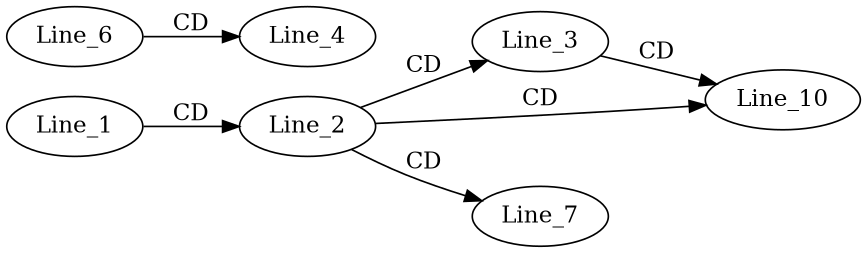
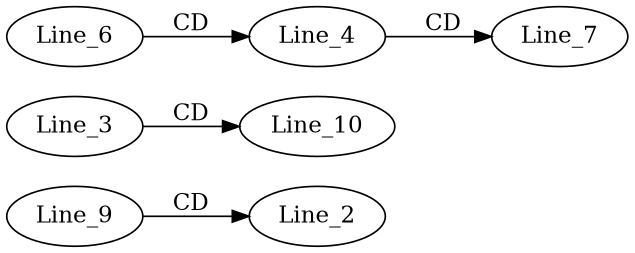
edge "Line_2" -> "Line_3": removed, label "CD"
edge "Line_2" -> "Line_10": removed, label "CD"
node "Line_1": label "Line_1" -> "Line_9"
edge "Line_2" -> "Line_7": now "Line_4" -> "Line_7"
